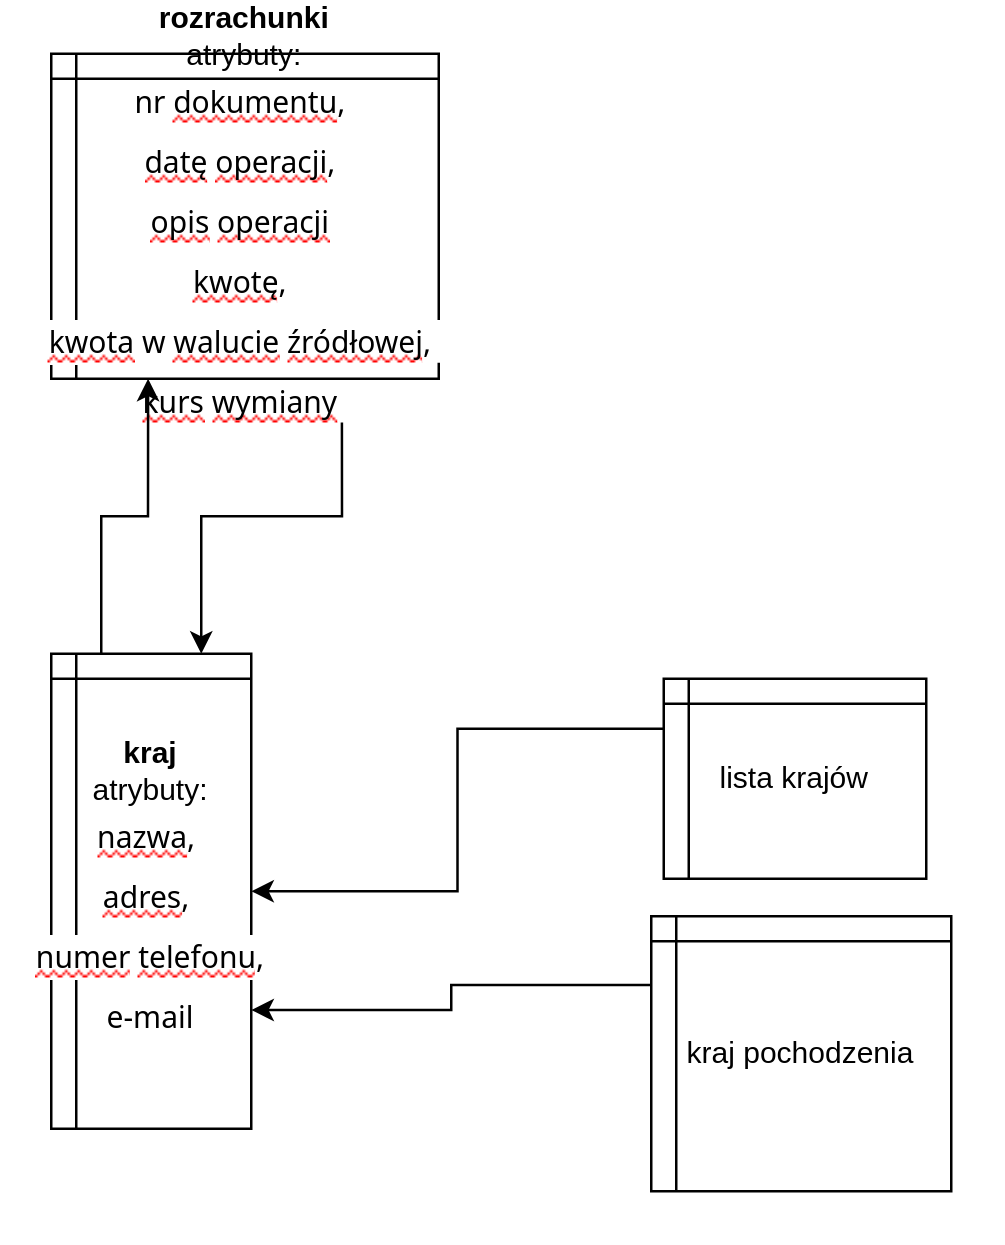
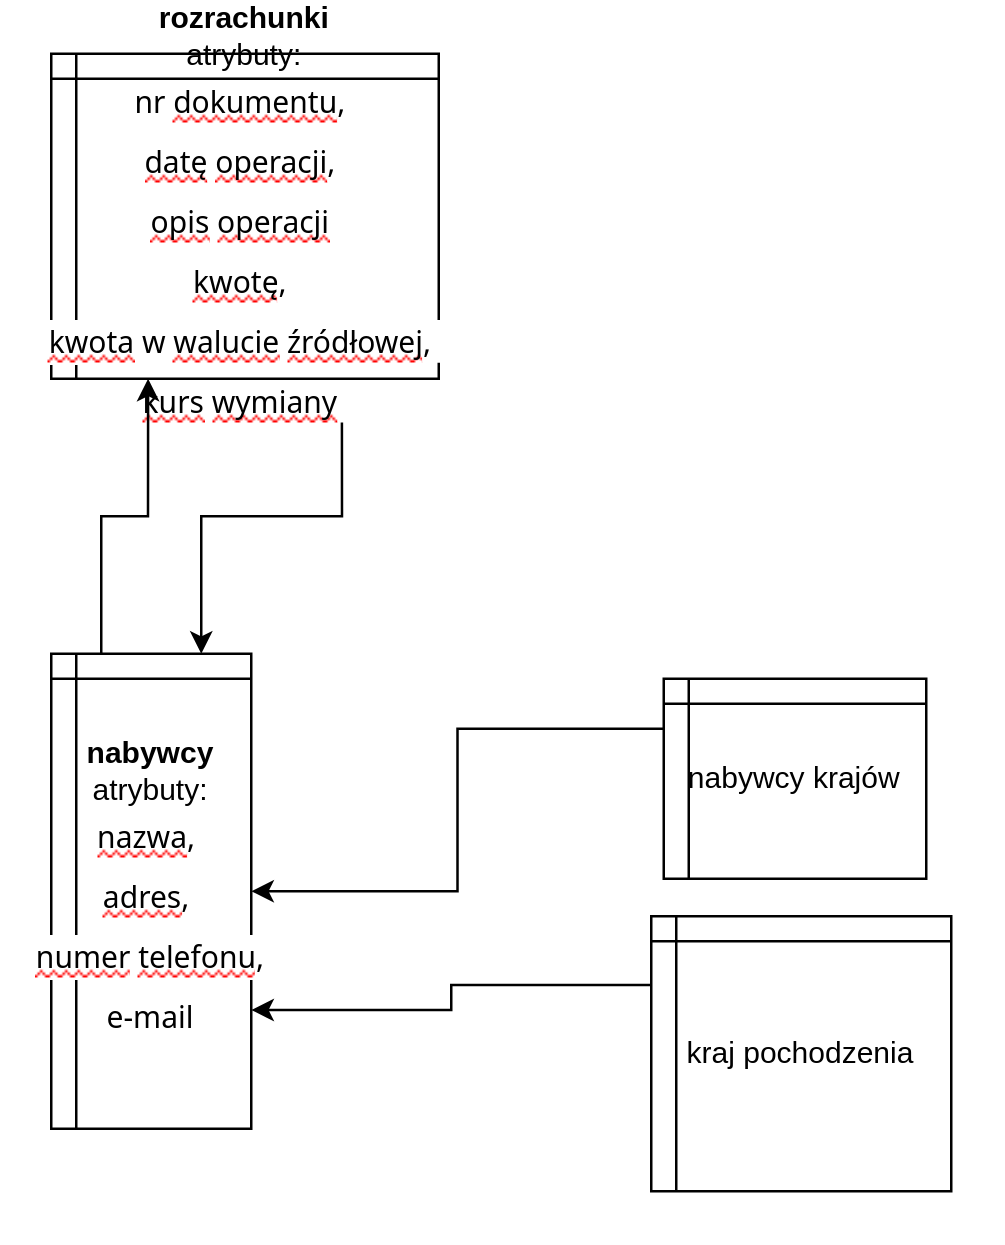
node "lista krajów": label "lista krajów" -> "nabywcy krajów"
node "kraj atrybuty: nazwa, adres, numer telefonu, e-mail": label "kraj atrybuty: nazwa, adres, numer telefonu, e-mail" -> "nabywcy atrybuty: nazwa, adres, numer telefonu, e-mail"
